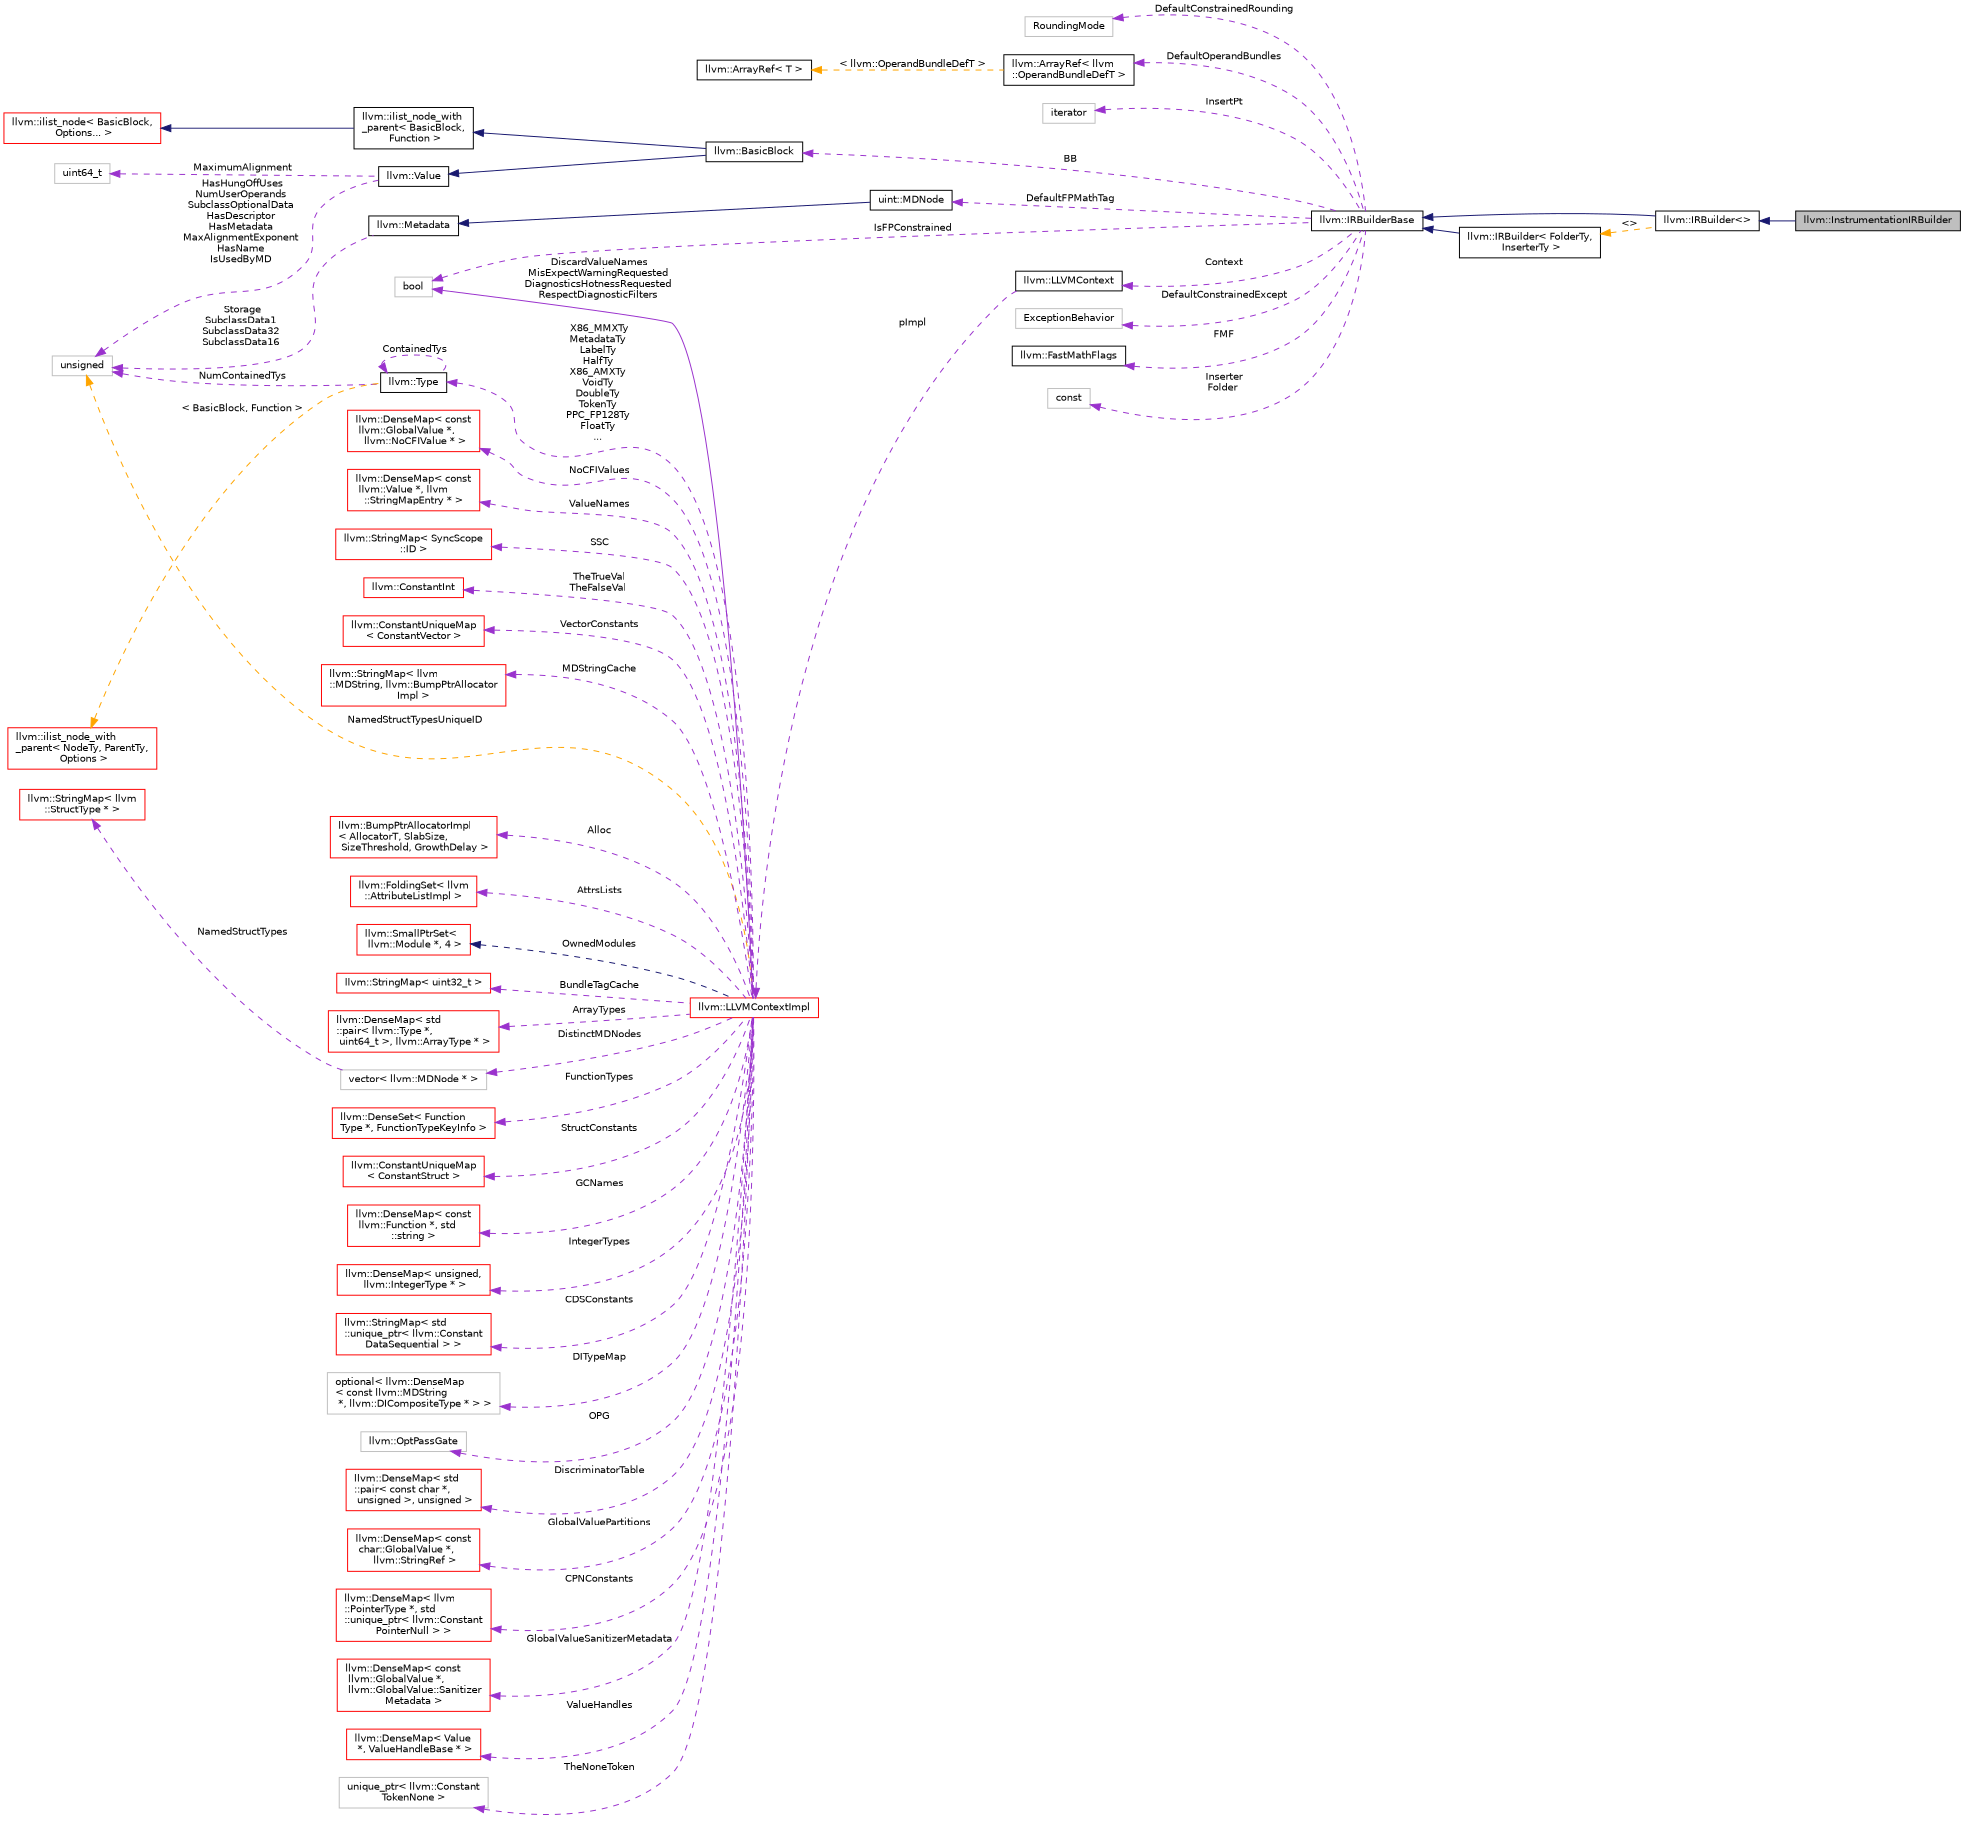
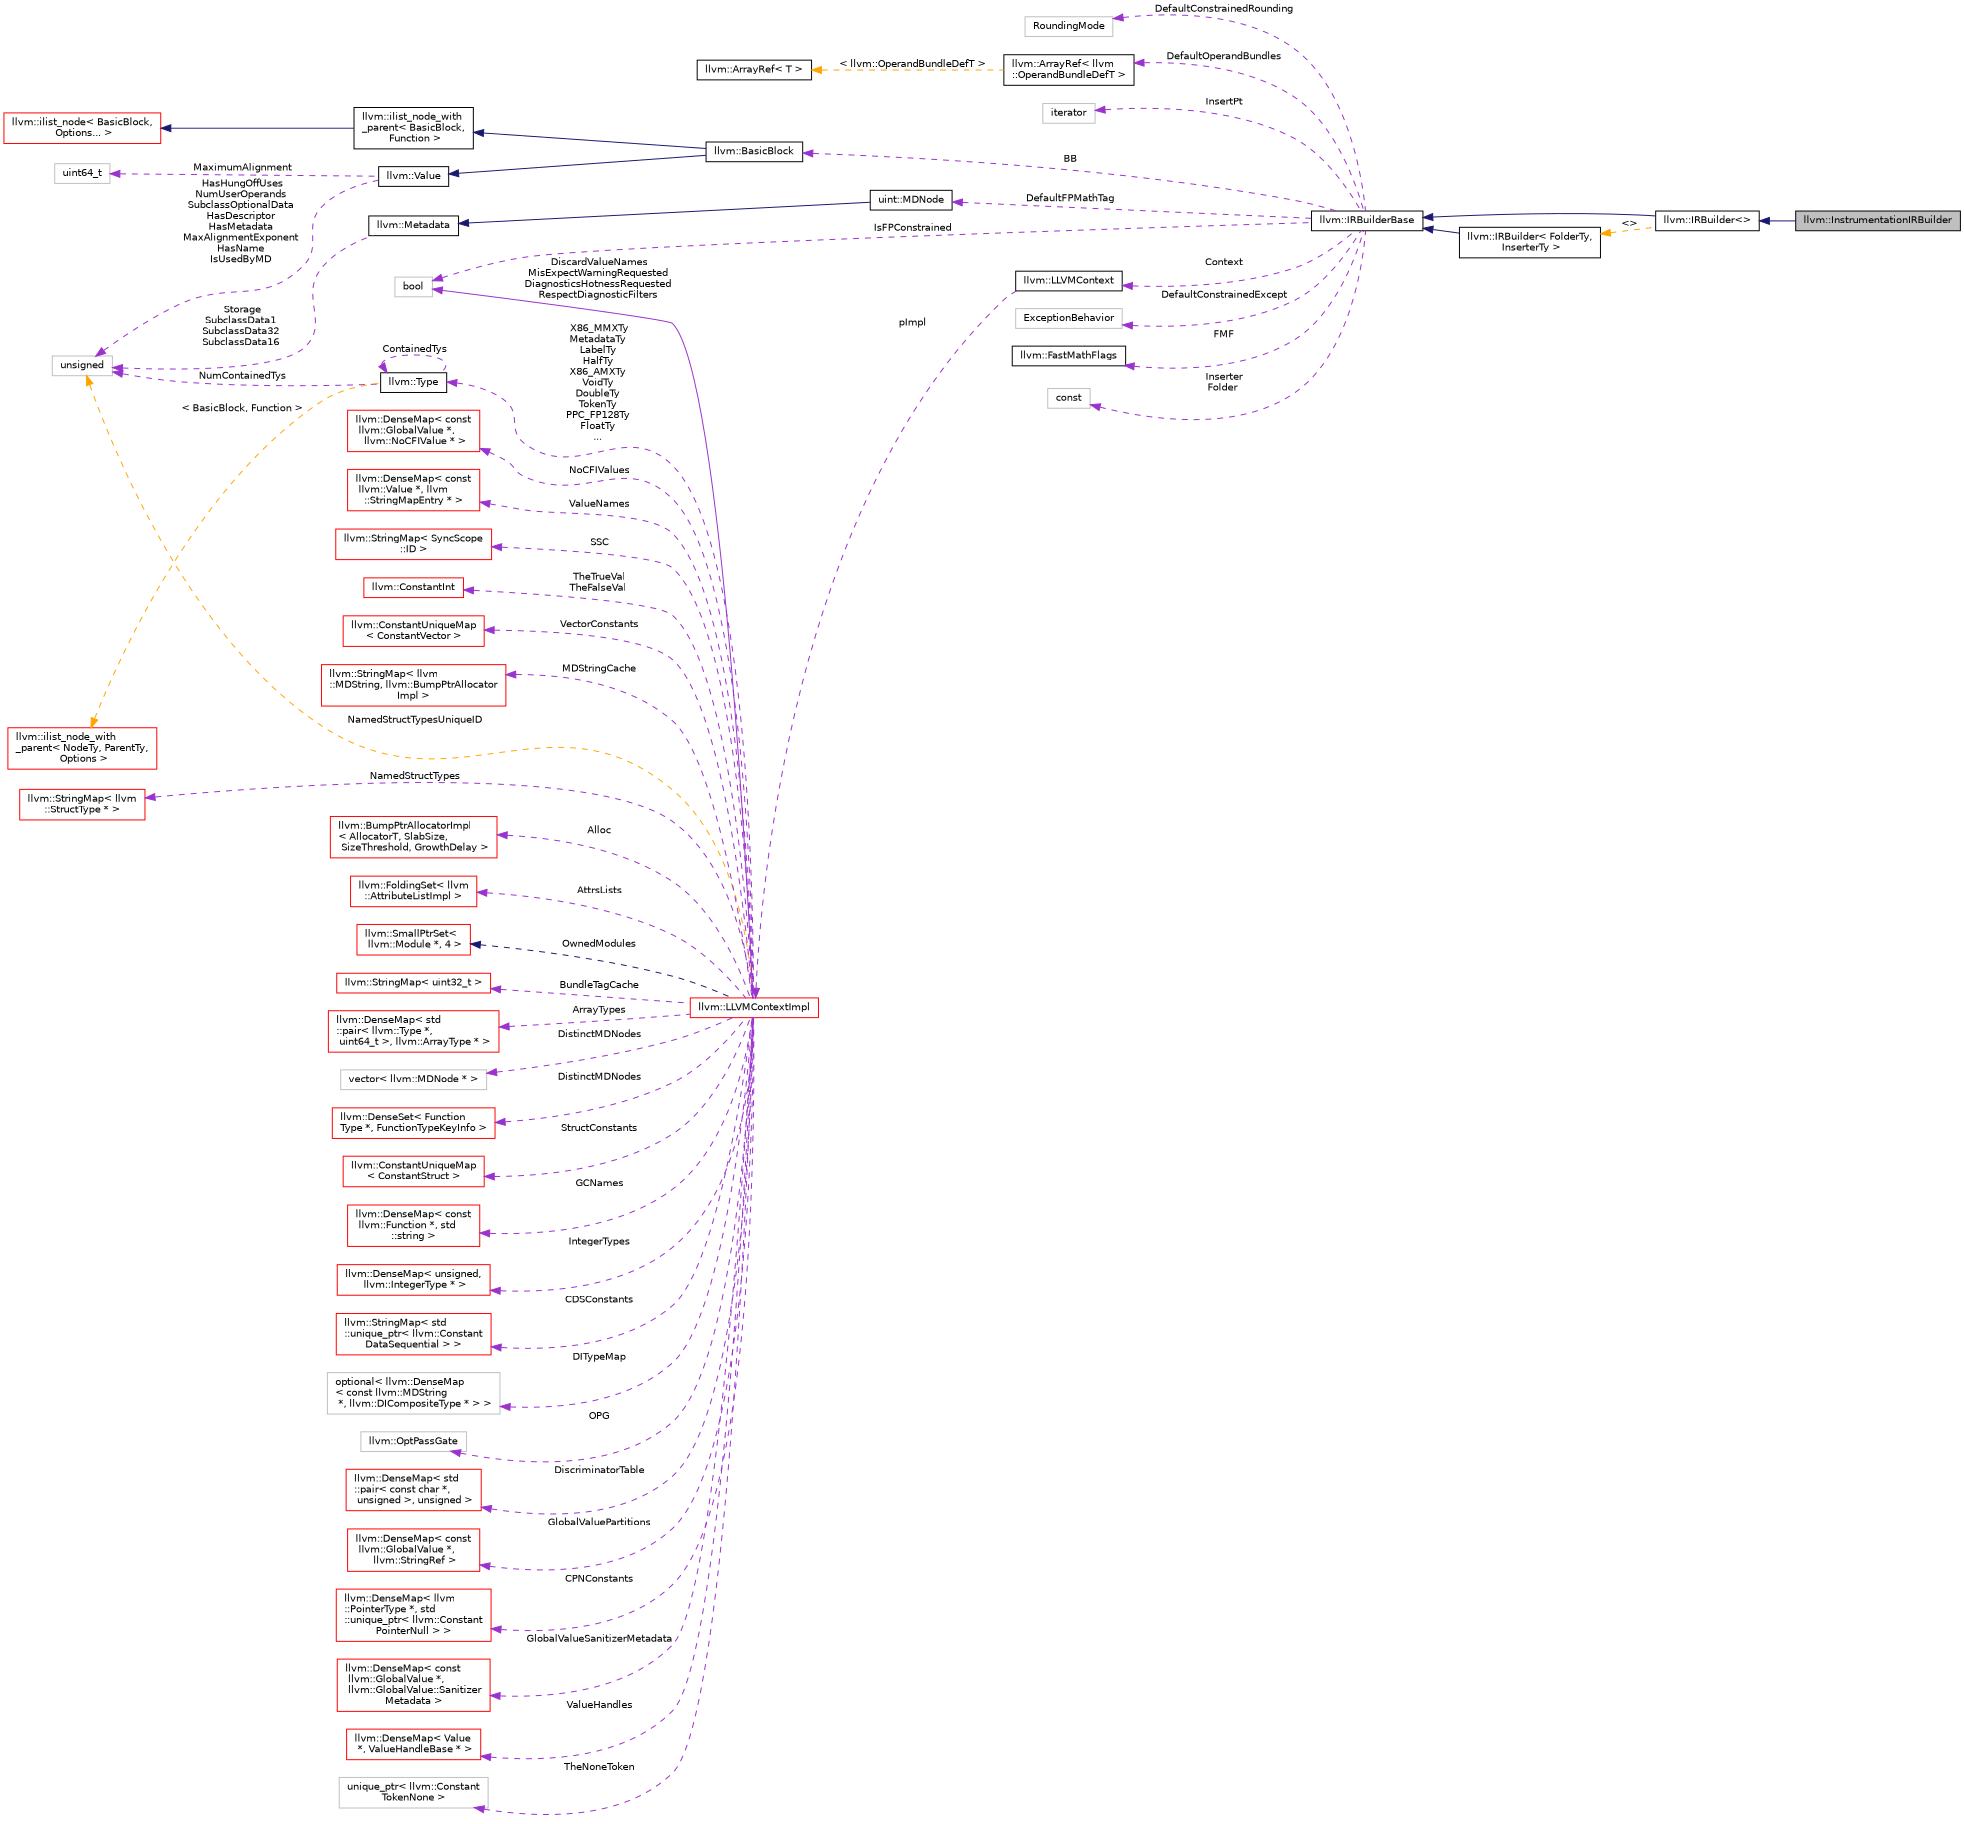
edge "vector< llvm::MDNode * >" -> "llvm::StringMap< llvm ::StructType * >": now "llvm::LLVMContextImpl" -> "llvm::StringMap< llvm ::StructType * >"
edge "llvm::LLVMContextImpl" -> "llvm::DenseSet< Function Type *, FunctionTypeKeyInfo >": label " FunctionTypes" -> " DistinctMDNodes"
node "llvm::DenseMap< const char::GlobalValue *, llvm::StringRef >": label "llvm::DenseMap< const char::GlobalValue *, llvm::StringRef >" -> "llvm::DenseMap< const llvm::GlobalValue *, llvm::StringRef >"
